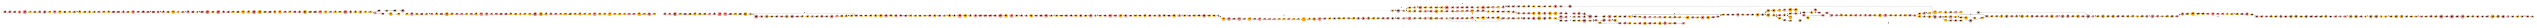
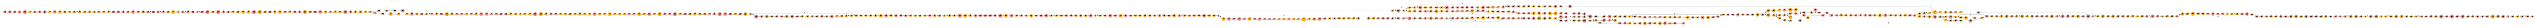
node "scasb": fillcolor salmon -> orange
node "stosb": added
node "incb": fillcolor salmon -> orange
node "decl": removed
node "jge": fillcolor salmon -> orange
